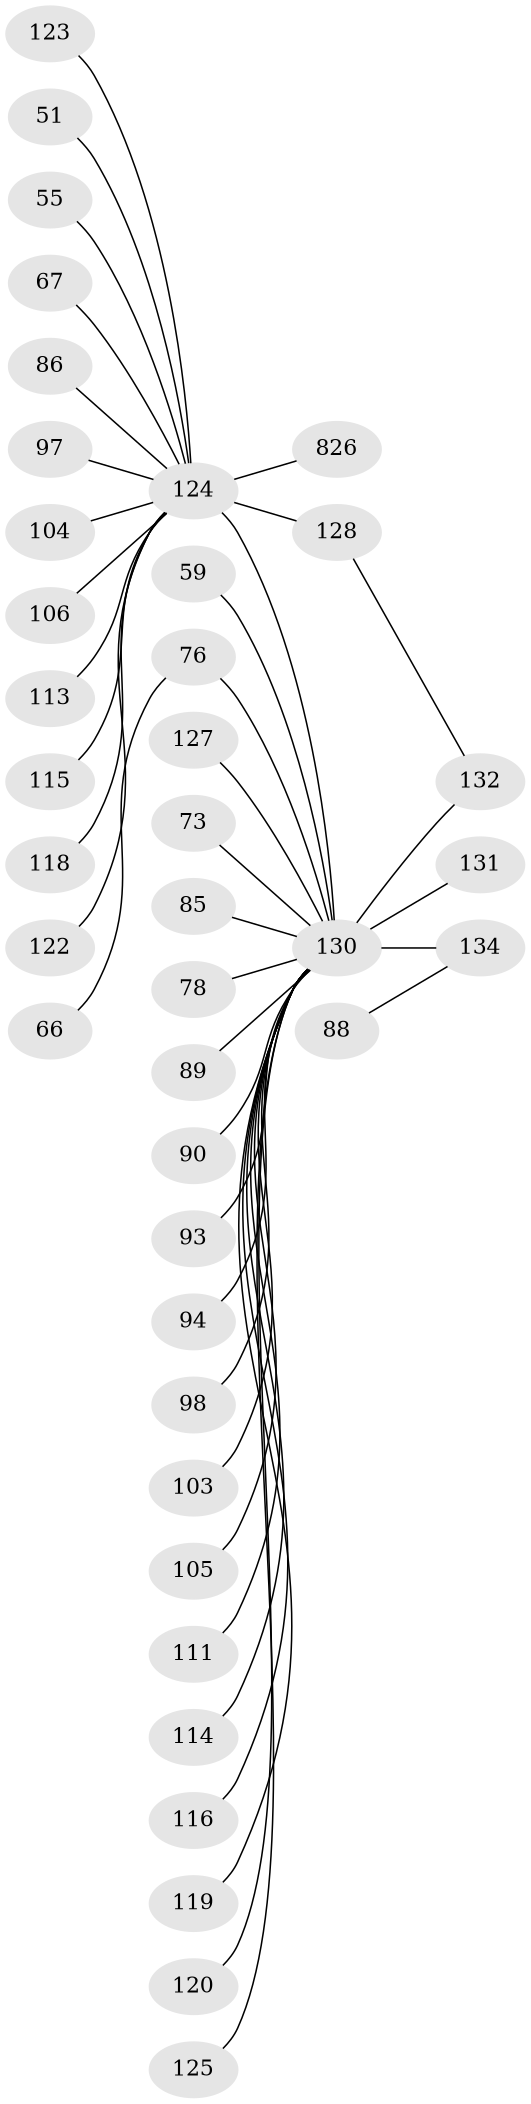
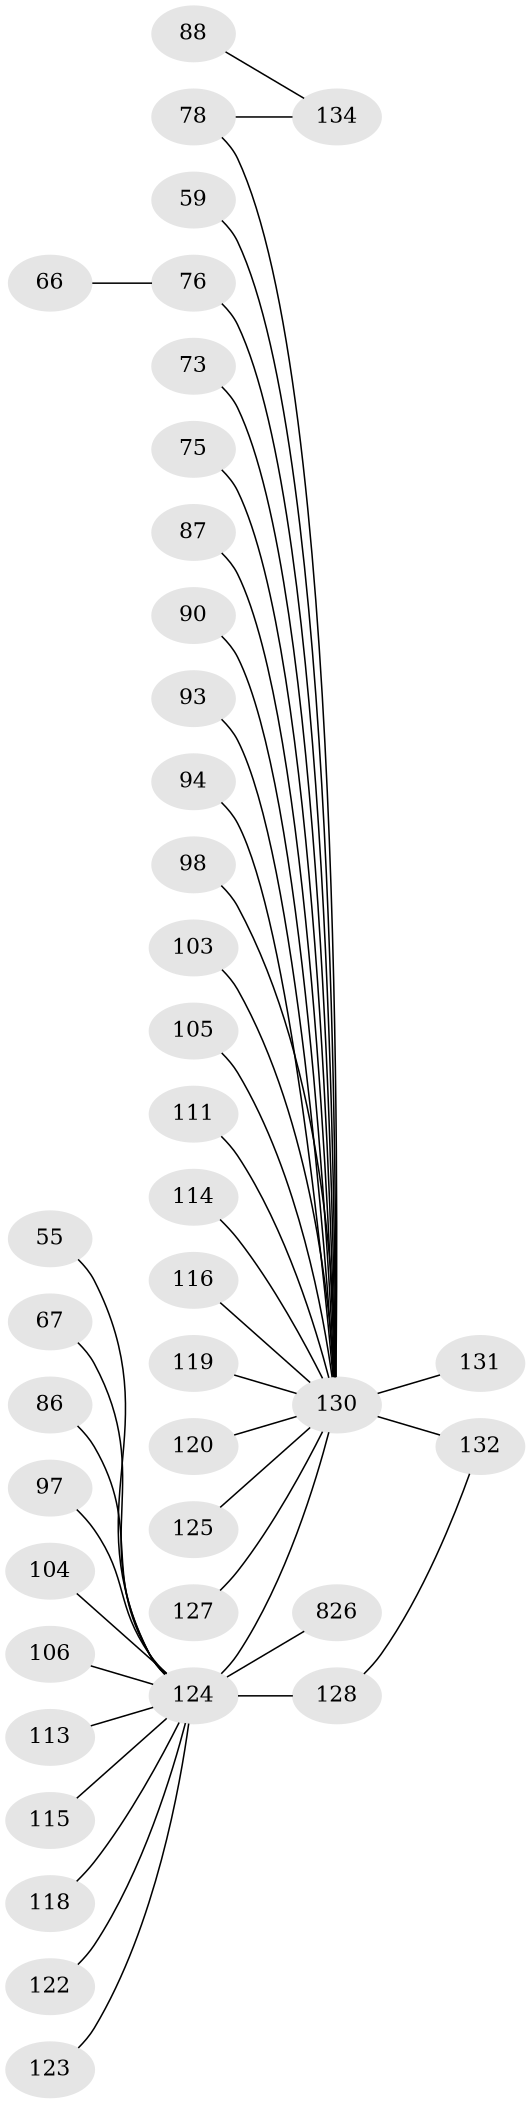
node "51": removed
node "85": label "85" -> "75"
edge "130" -- "134": now "78" -- "134"
node "89": label "89" -> "87"
